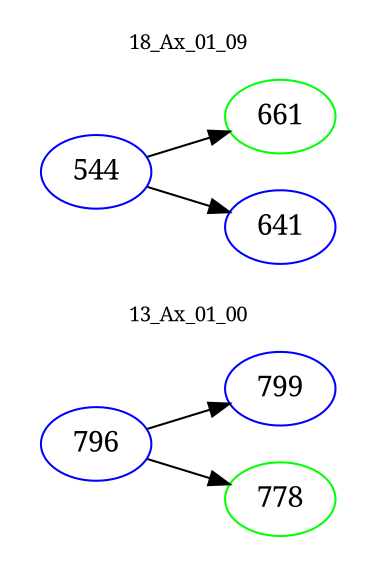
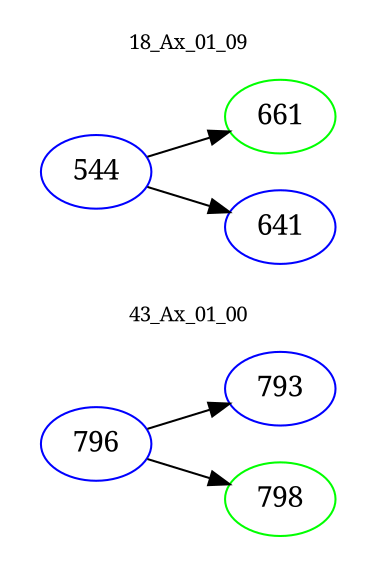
cluster "13_Ax_01_00": label "13_Ax_01_00" -> "43_Ax_01_00"
node "799": label "799" -> "793"
node "778": label "778" -> "798"
